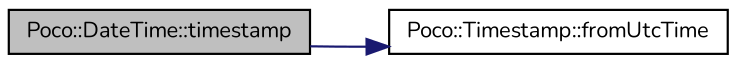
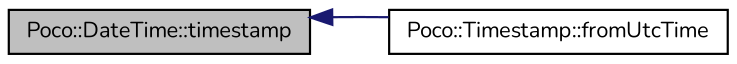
edge "Poco::DateTime::timestamp" -> "Poco::Timestamp::fromUtcTime": reversed
